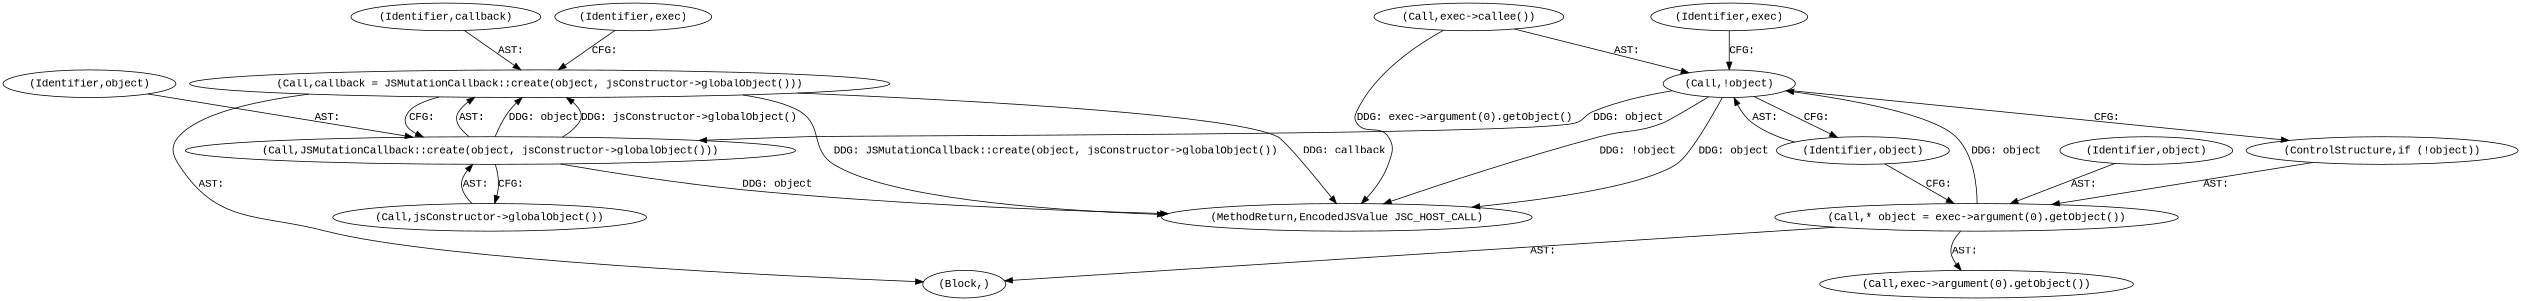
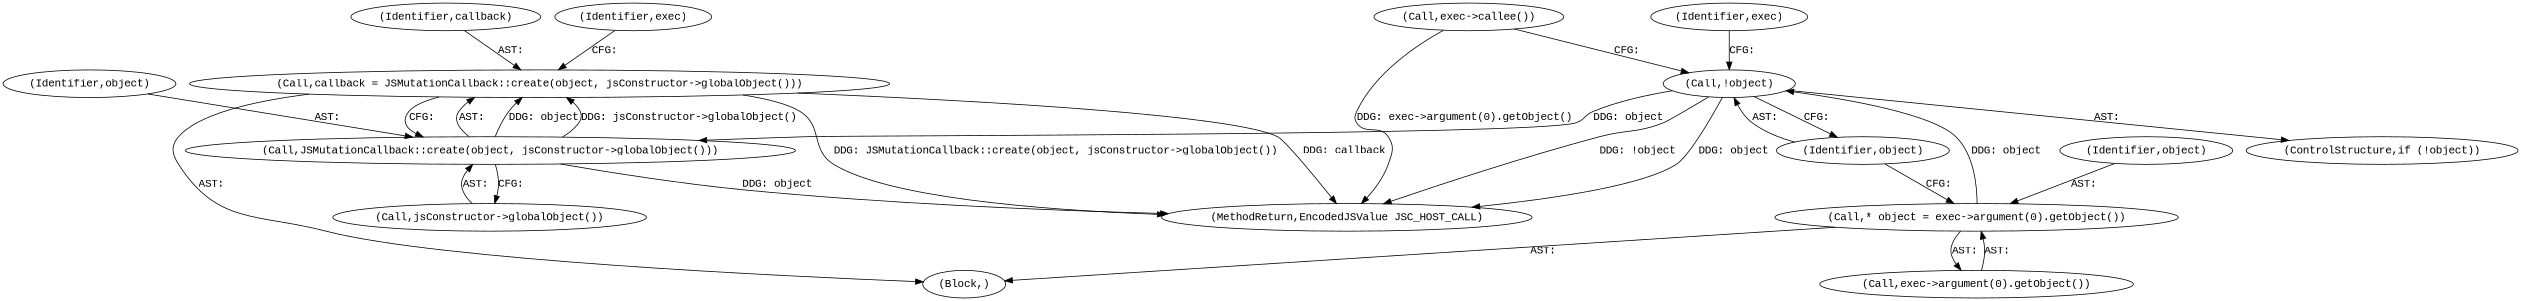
edge "(Call,exec->callee())" -> "(Call,!object)": label "AST: " -> "CFG: "
edge "(Call,!object)" -> "(ControlStructure,if (!object))": label "CFG: " -> "AST: "
edge "(ControlStructure,if (!object))" -> "(Call,* object = exec->argument(0).getObject())": now "(Call,exec->argument(0).getObject())" -> "(Call,* object = exec->argument(0).getObject())"
